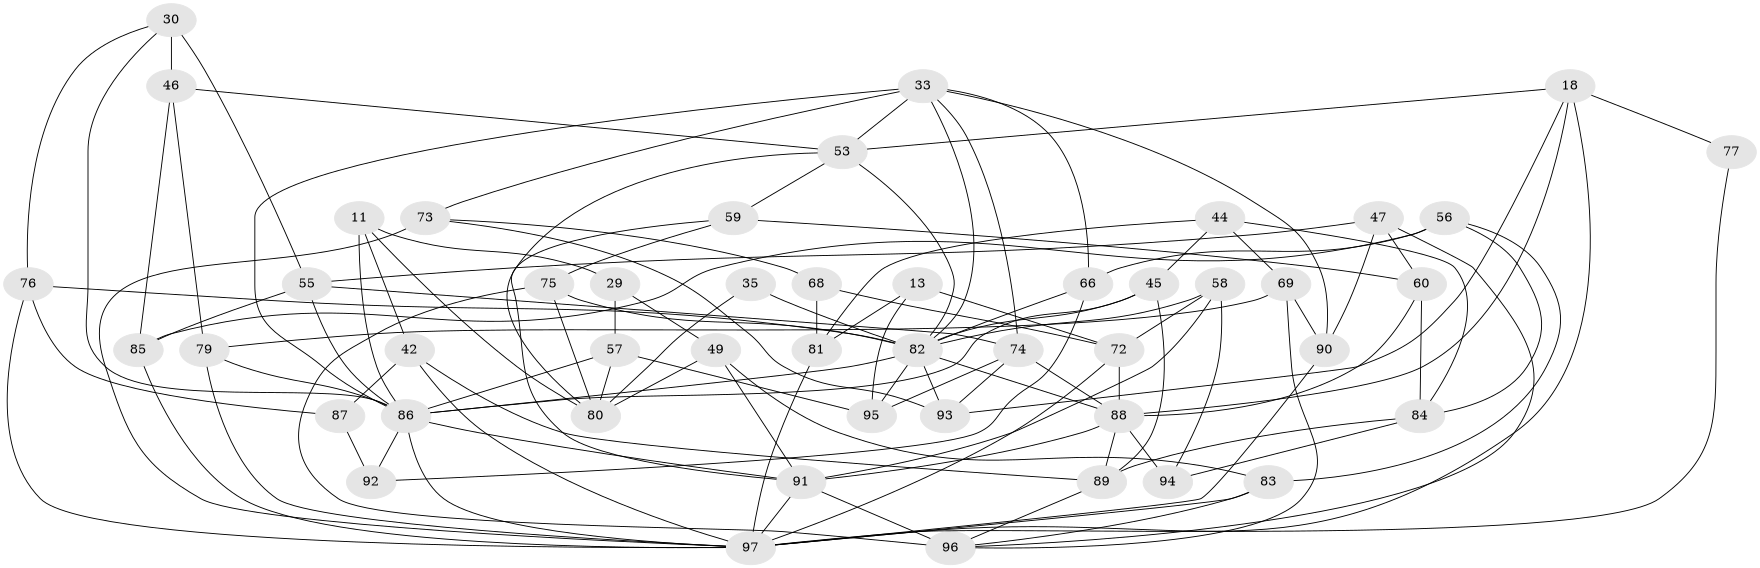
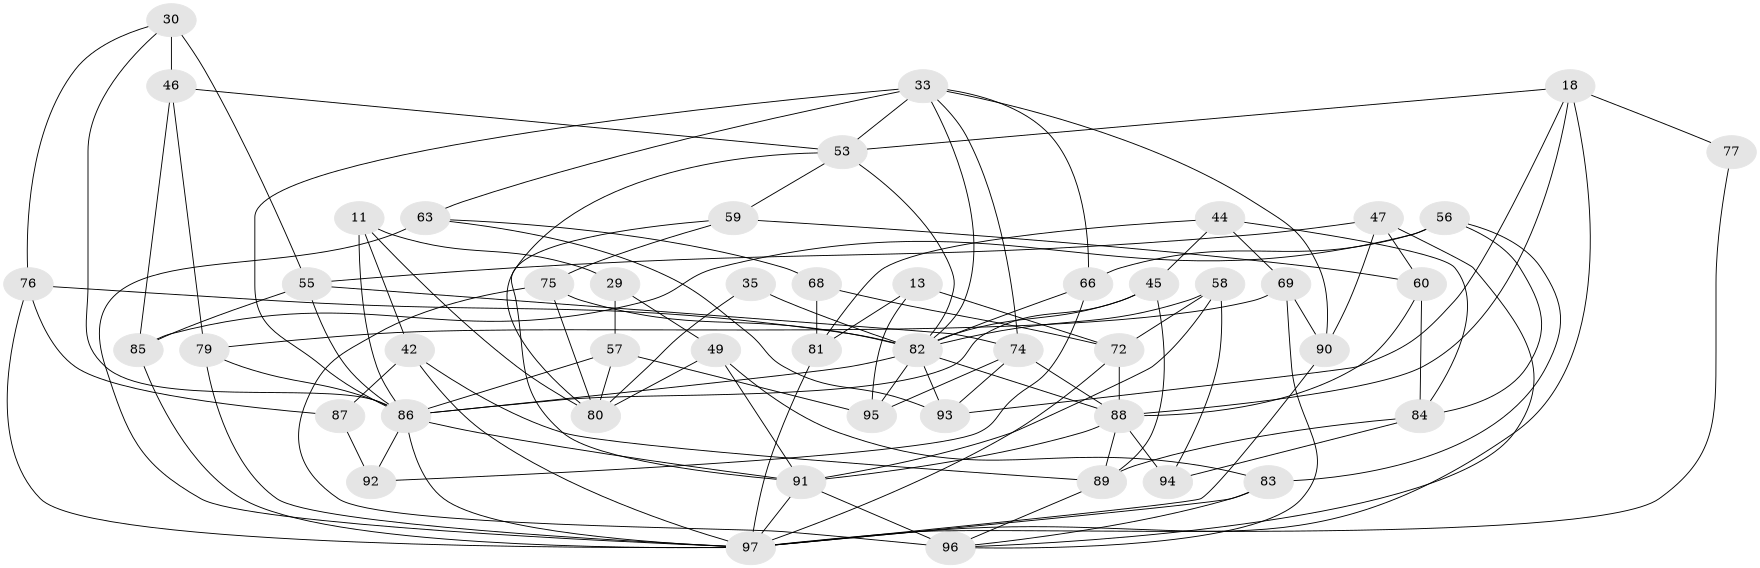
node "73": label "73" -> "63"
